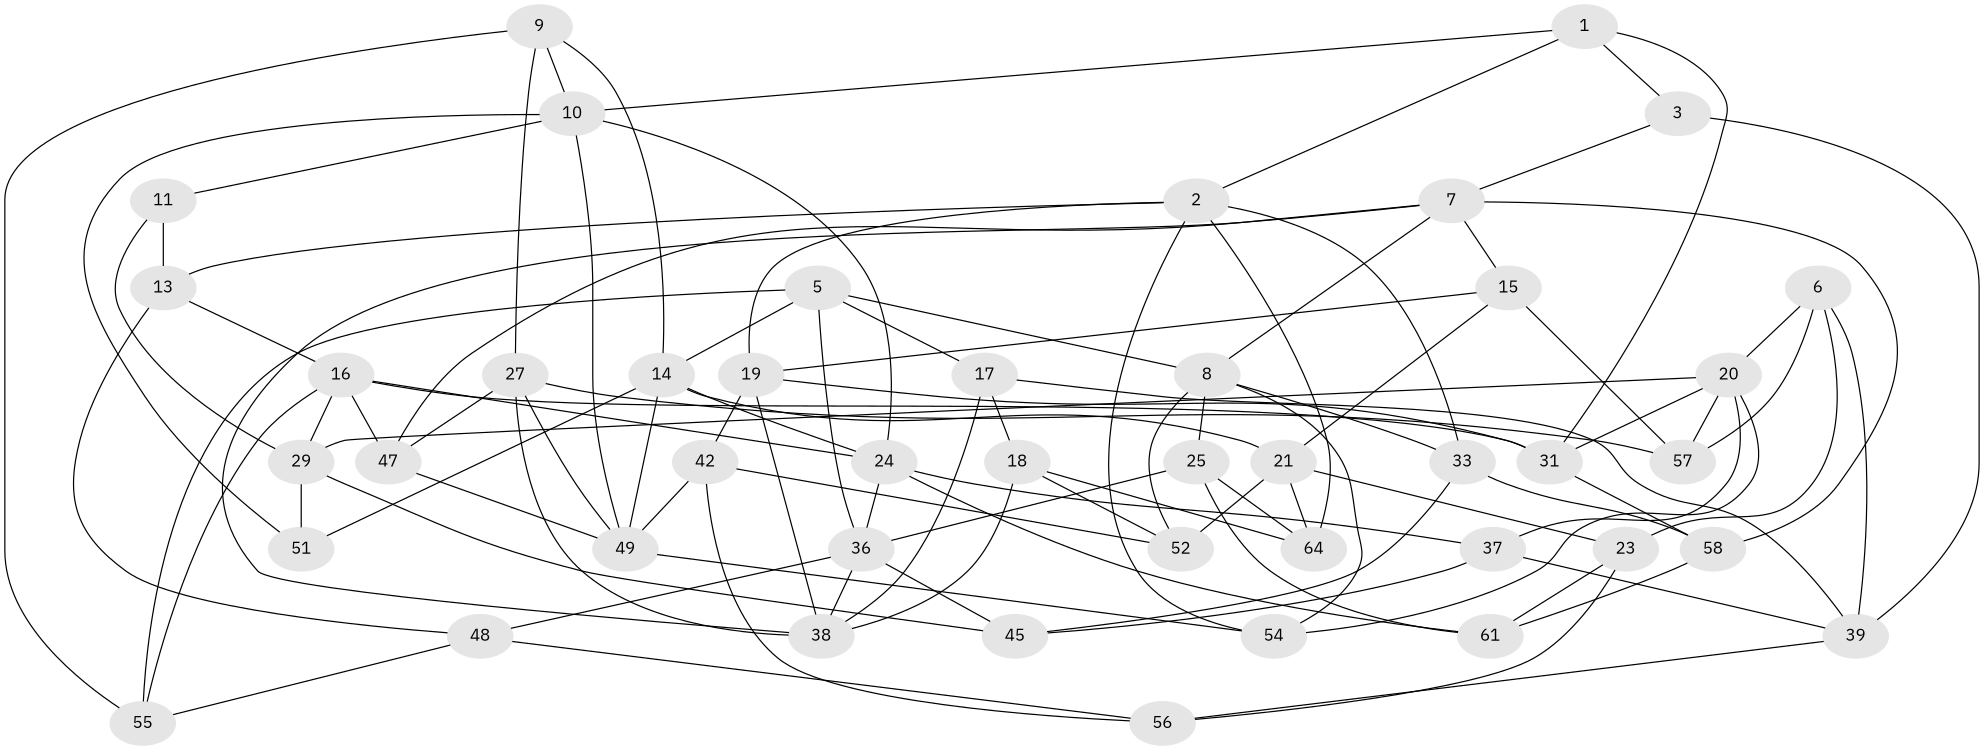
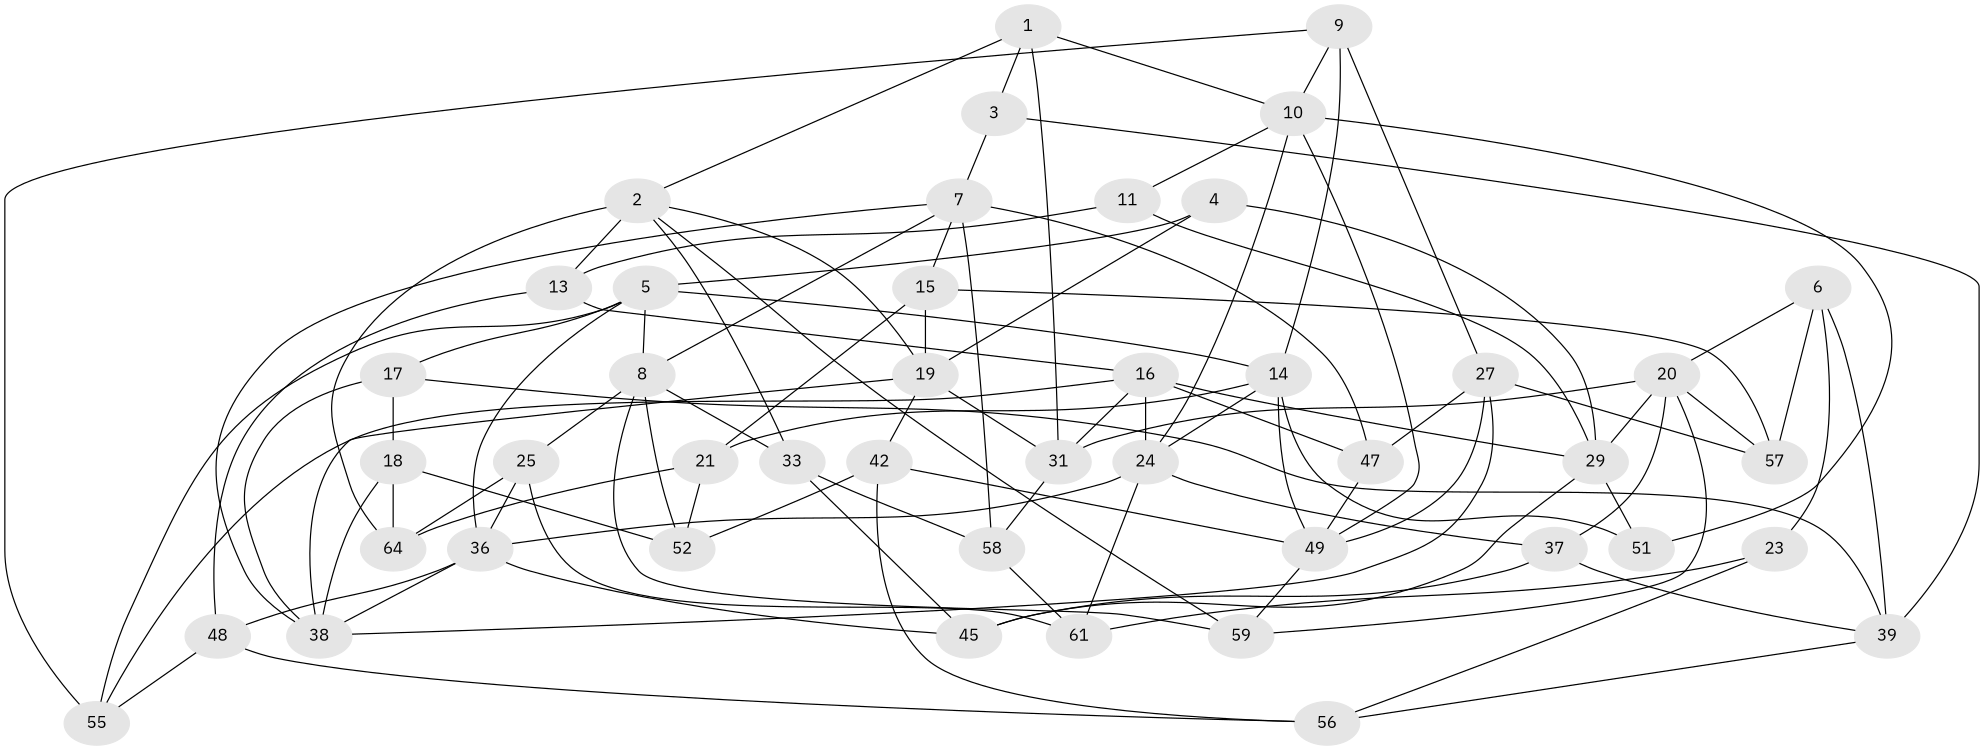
node "4": added
edge "21" -- "23": removed
node "54": label "54" -> "59"
